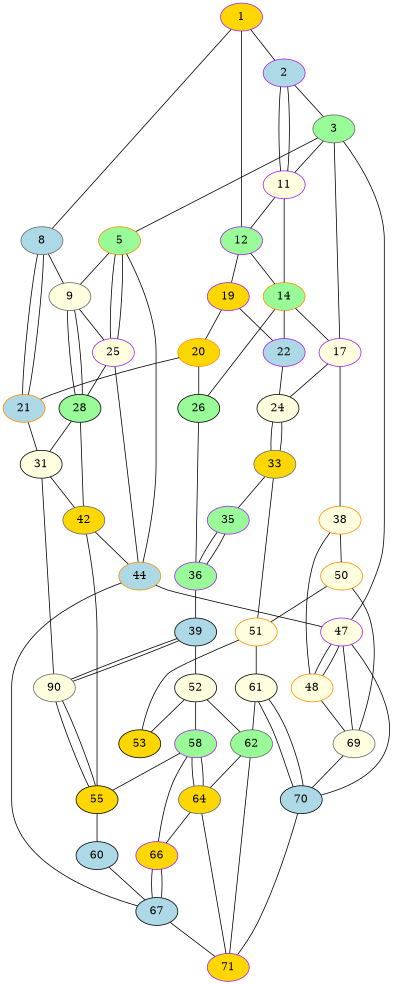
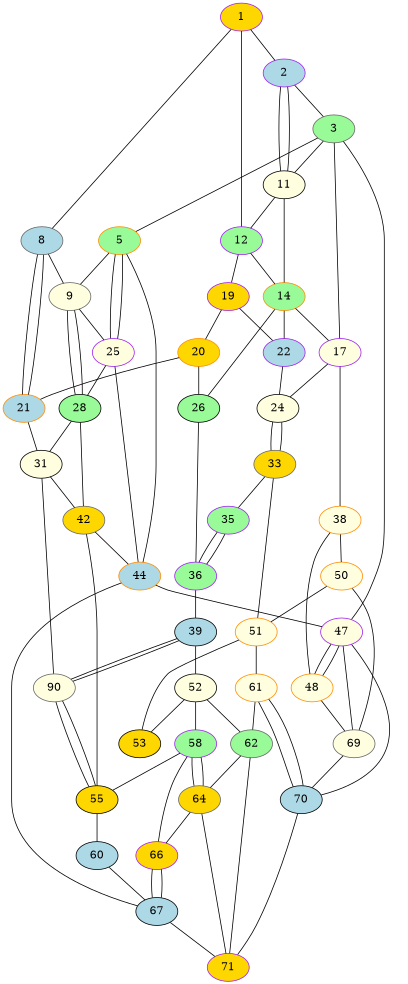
node "11": color purple -> black
node "61": color black -> darkorange
